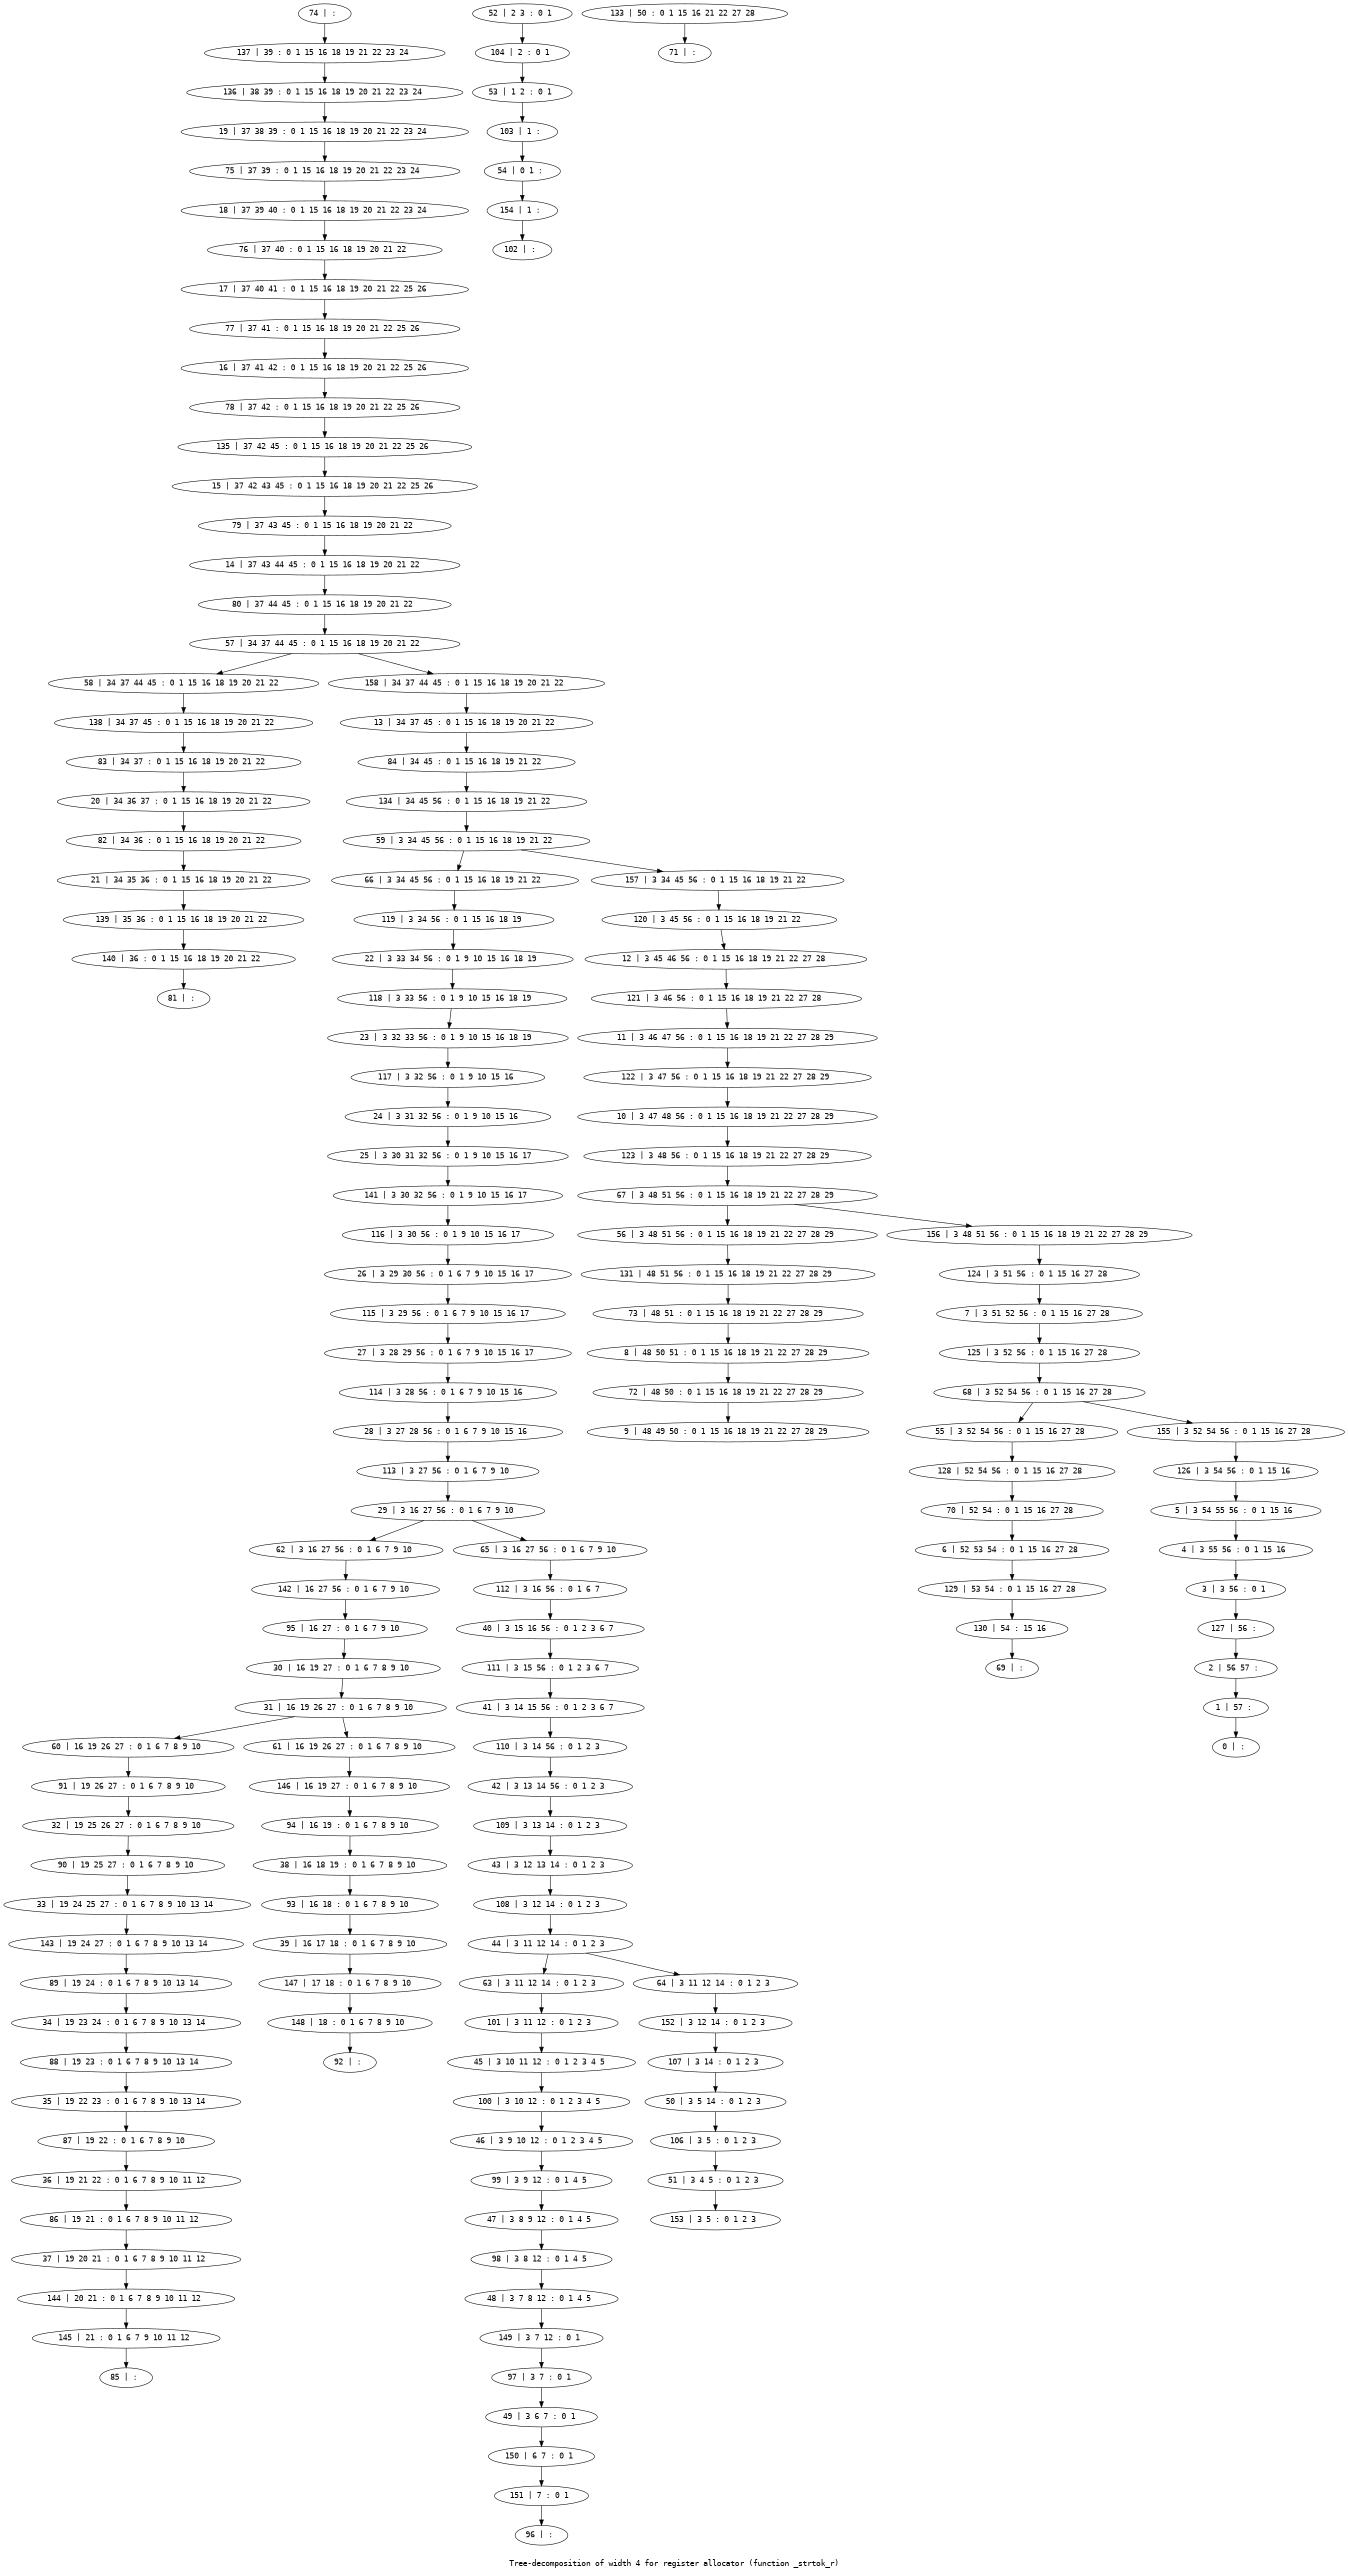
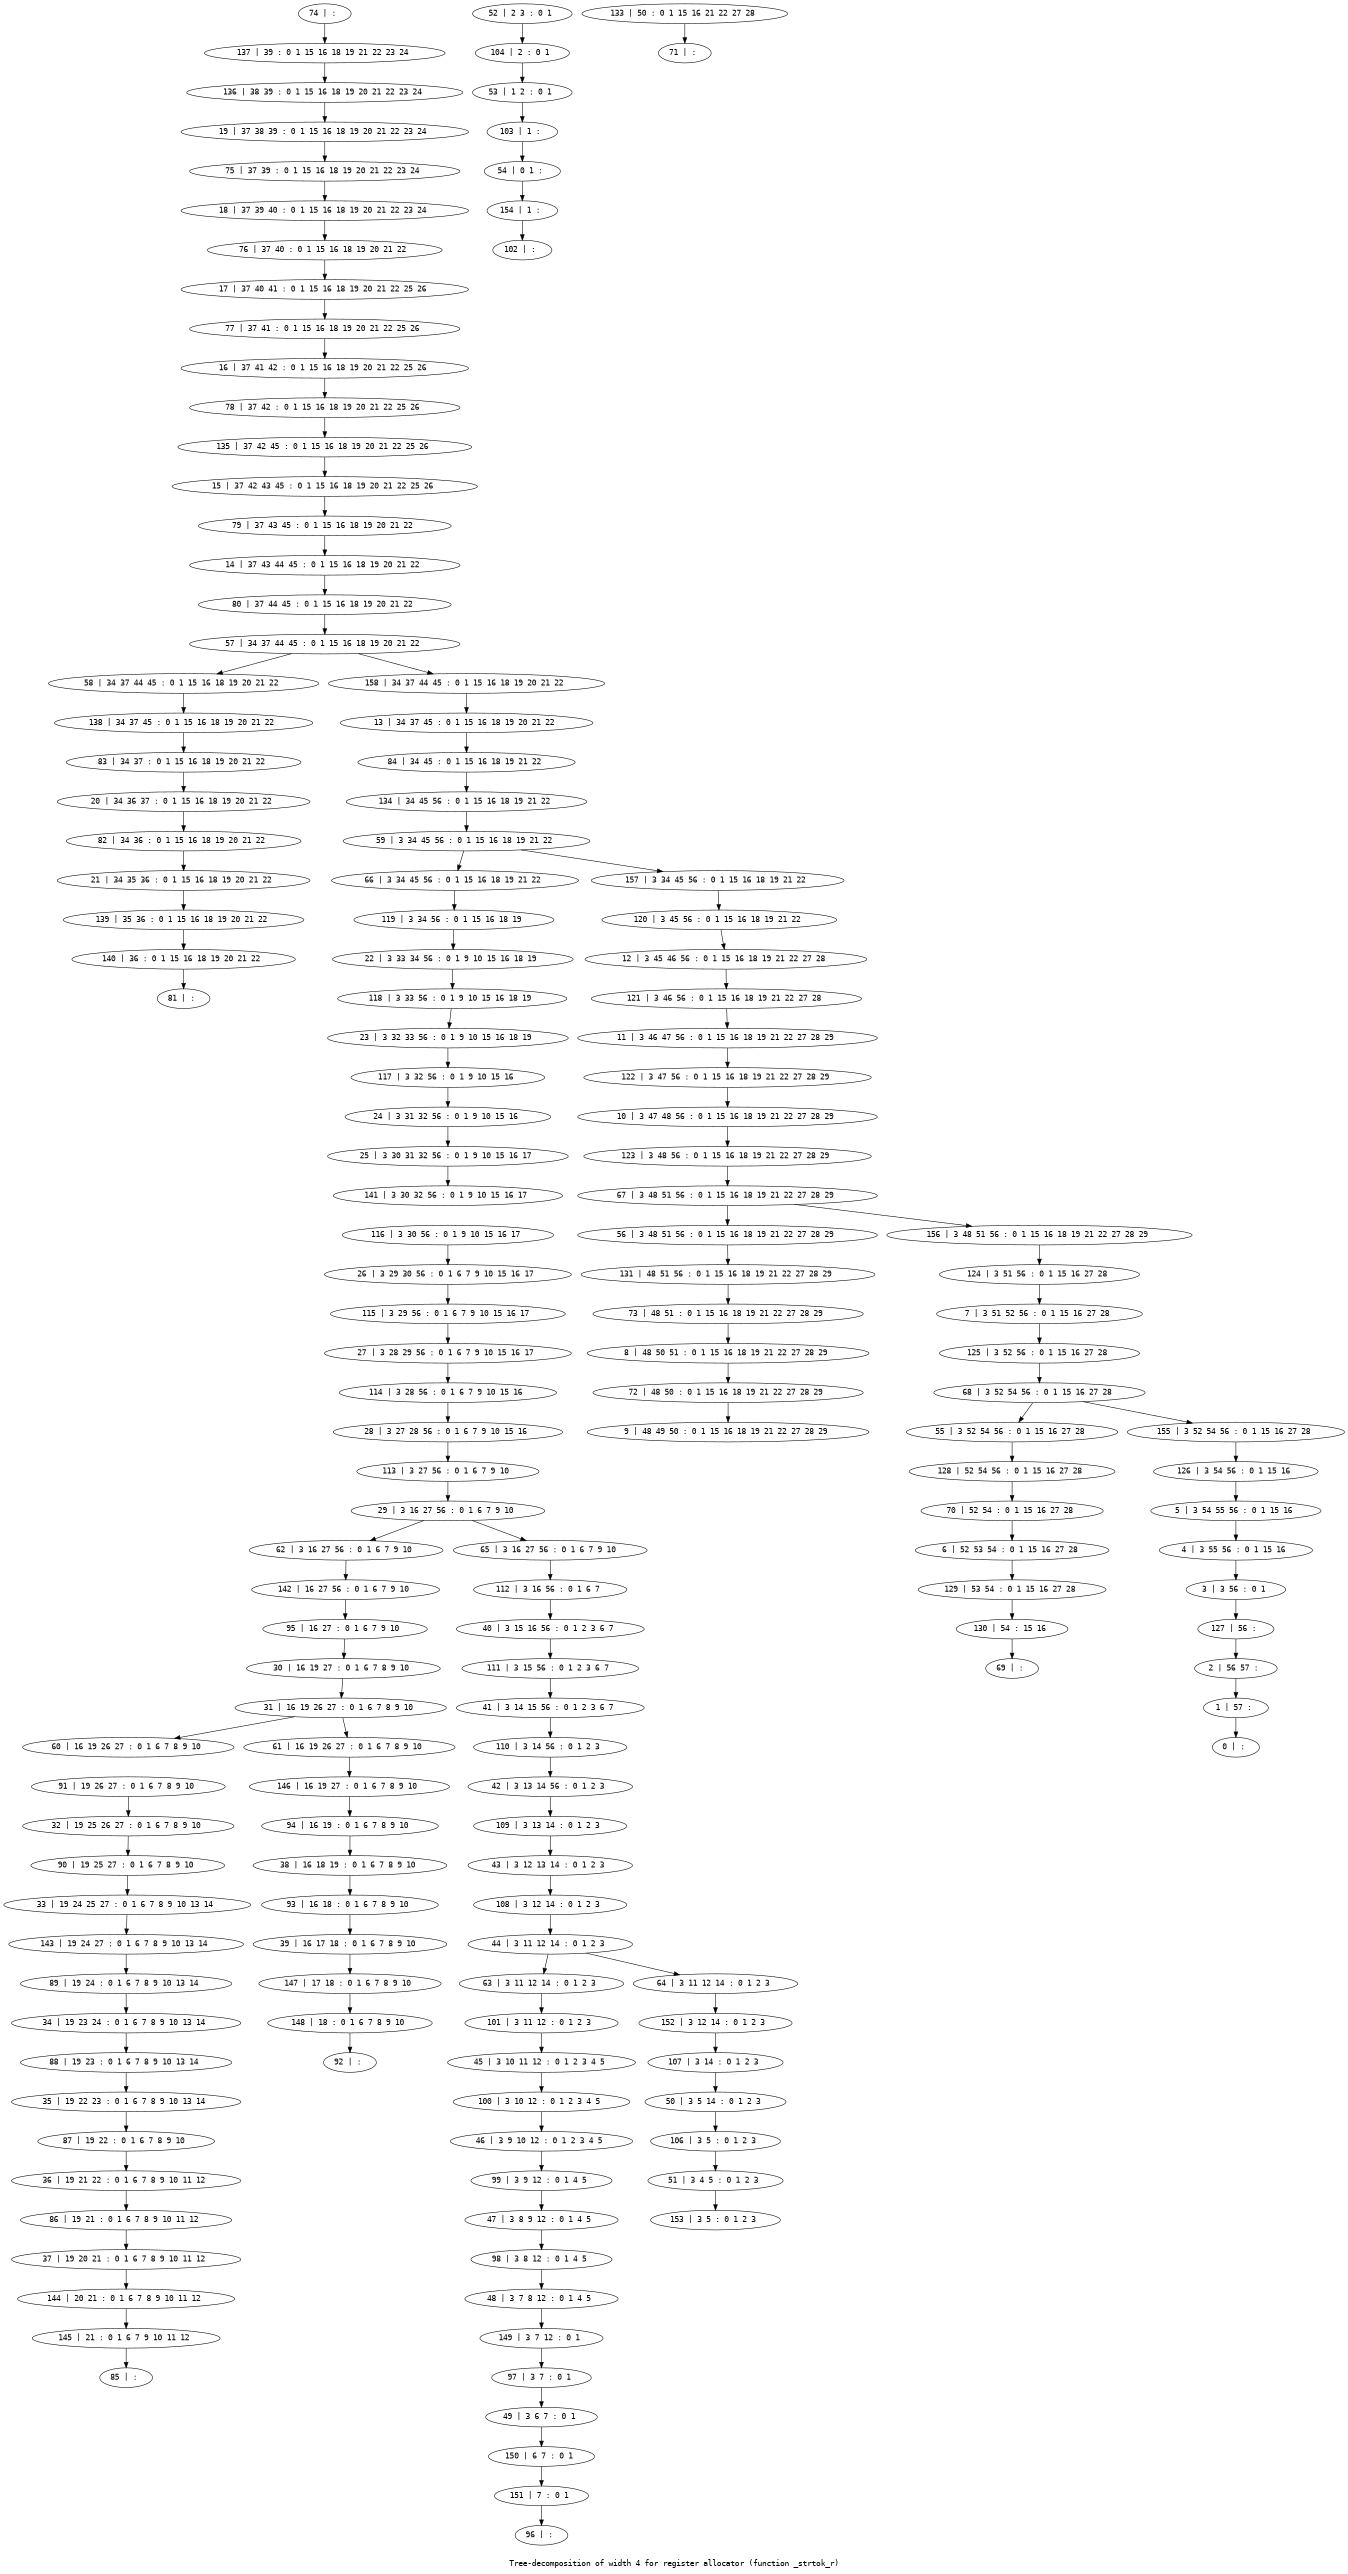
edge "141 | 3 30 32 56 : 0 1 9 10 15 16 17" -> "116 | 3 30 56 : 0 1 9 10 15 16 17": removed
edge "60 | 16 19 26 27 : 0 1 6 7 8 9 10" -> "91 | 19 26 27 : 0 1 6 7 8 9 10": removed
